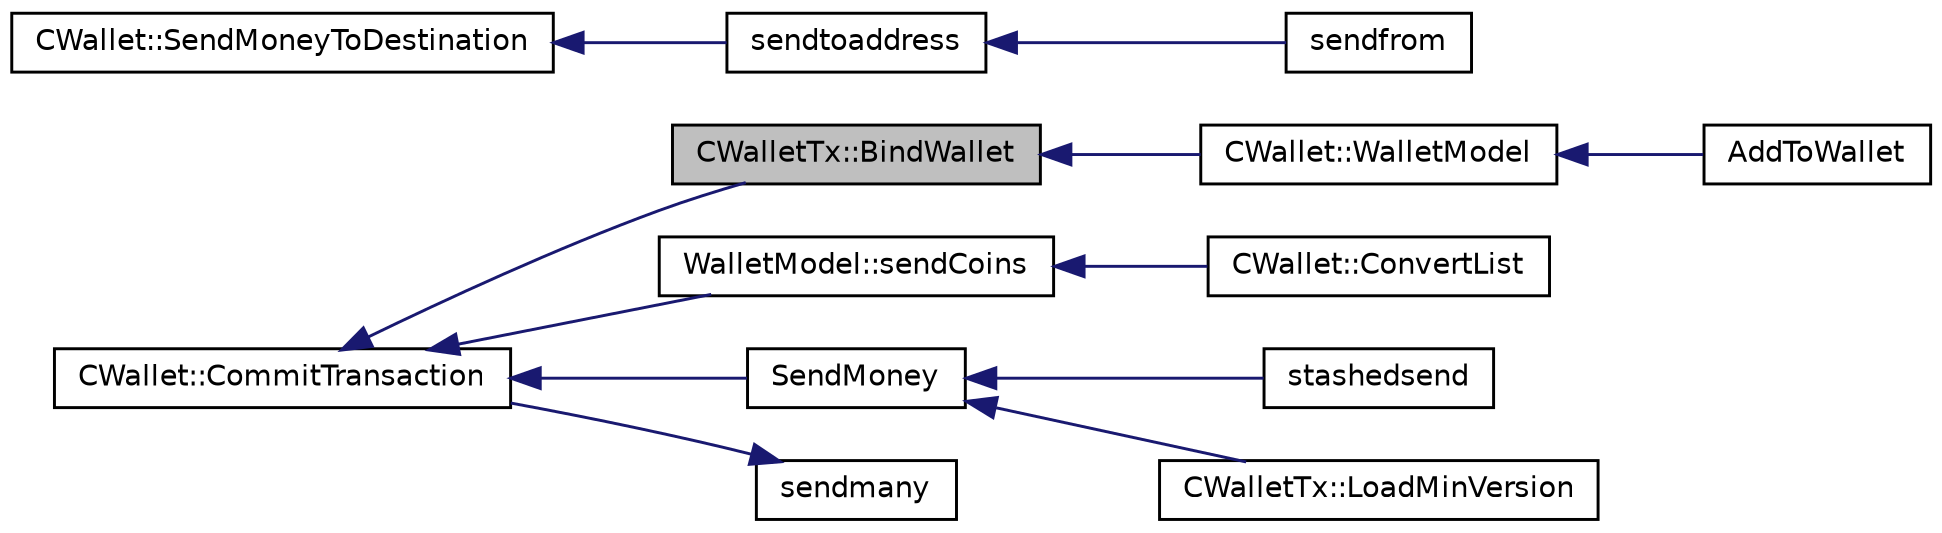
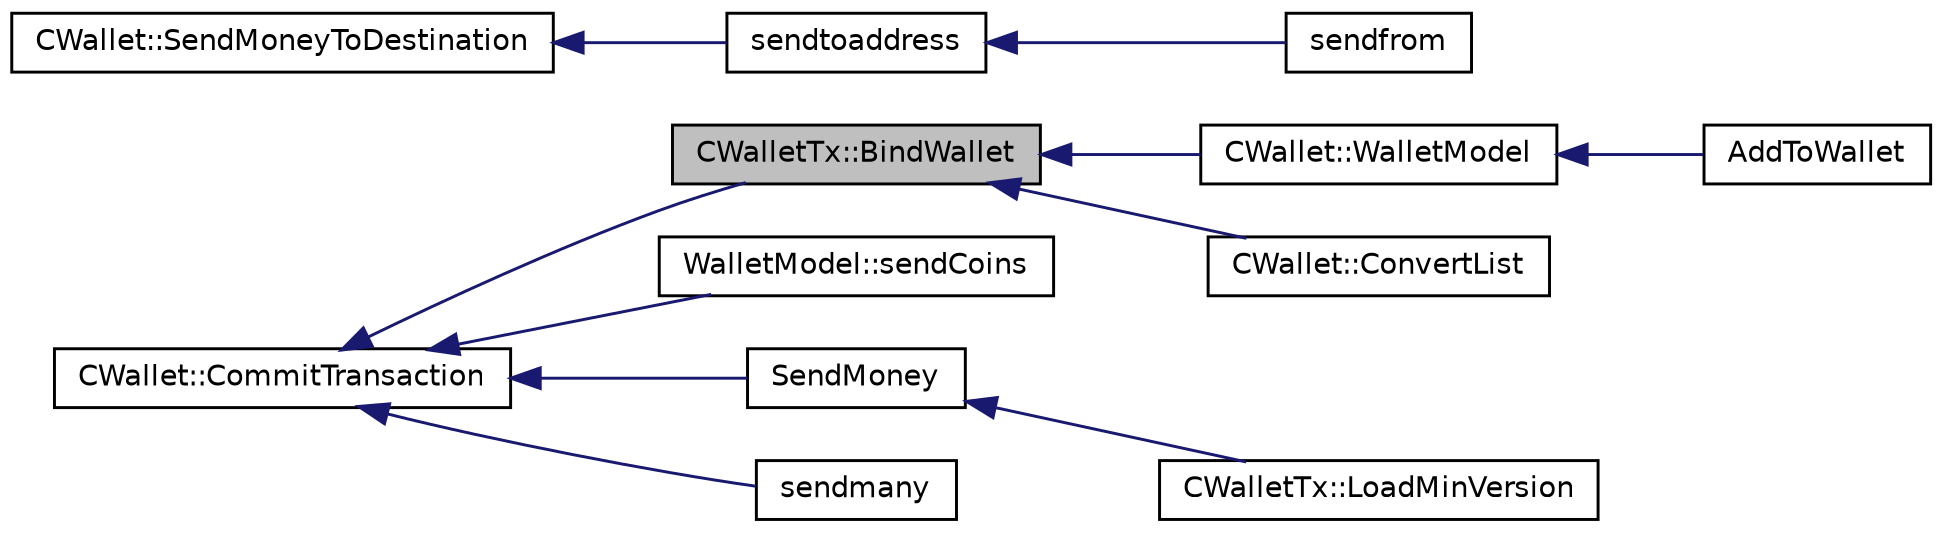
edge "CWallet::ConvertList" -> "WalletModel::sendCoins": now "CWallet::ConvertList" -> "CWalletTx::BindWallet"
node "stashedsend": removed
edge "CWallet::CommitTransaction" -> "sendmany": reversed
